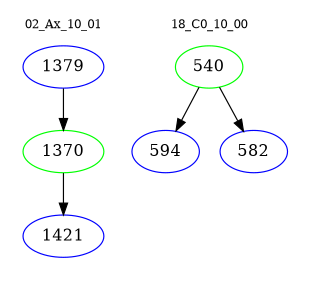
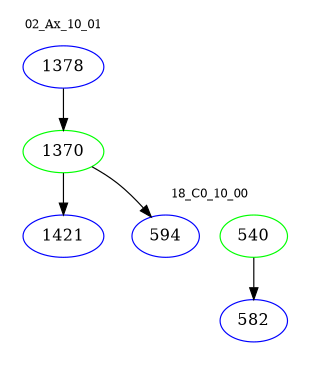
node "1379": label "1379" -> "1378"
edge "540" -> "594": now "1370" -> "594"
